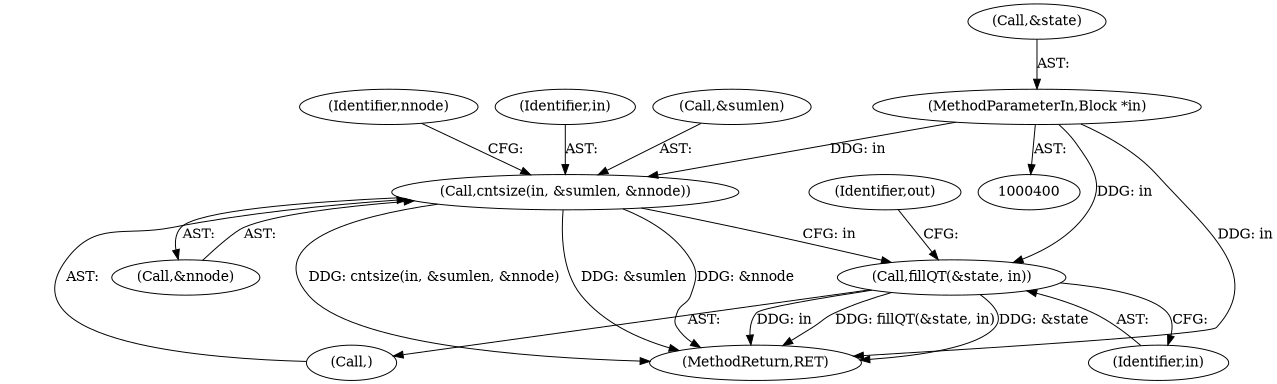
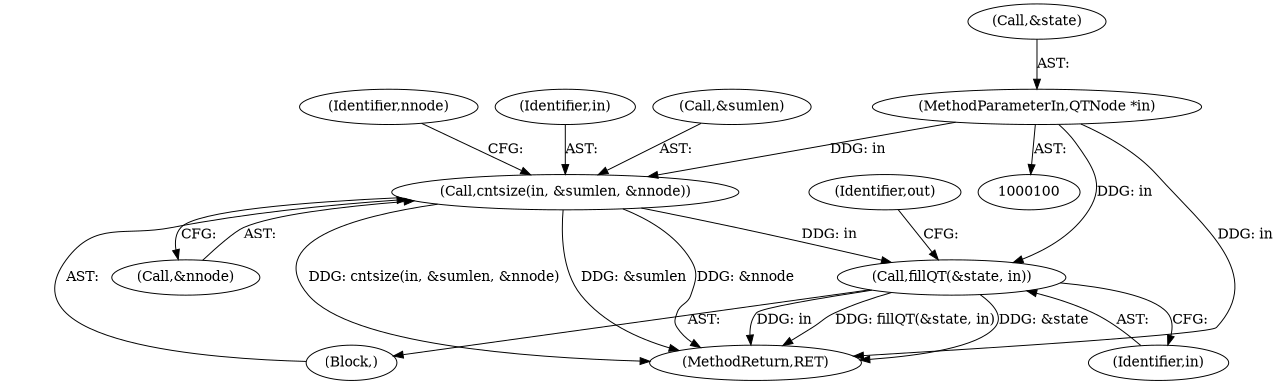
node "(MethodParameterIn,Block *in)": label "(MethodParameterIn,Block *in)" -> "(MethodParameterIn,QTNode *in)"
node "1000400": label "1000400" -> "1000100"
edge "(Call,cntsize(in, &sumlen, &nnode))" -> "(Call,&nnode)": label "AST: " -> "CFG: "
edge "(Call,cntsize(in, &sumlen, &nnode))" -> "(Call,fillQT(&state, in))": label "CFG: in" -> "DDG: in"
node "(Call,)": label "(Call,)" -> "(Block,)"
